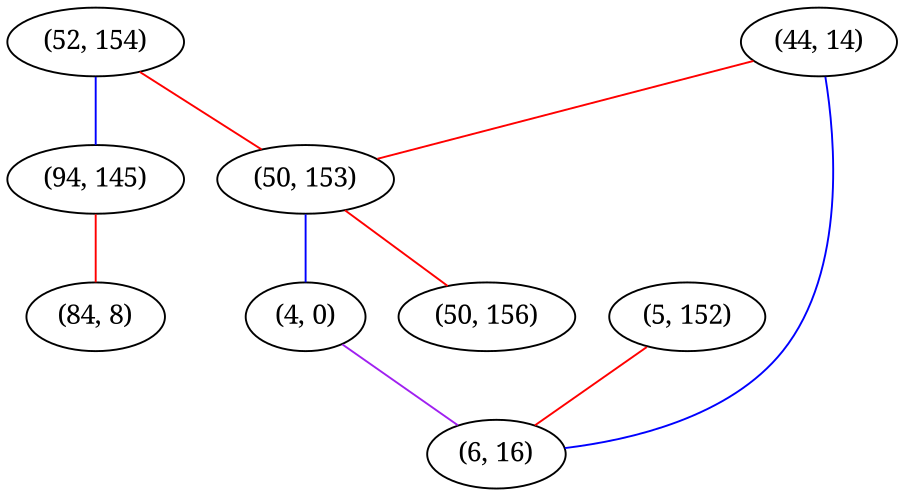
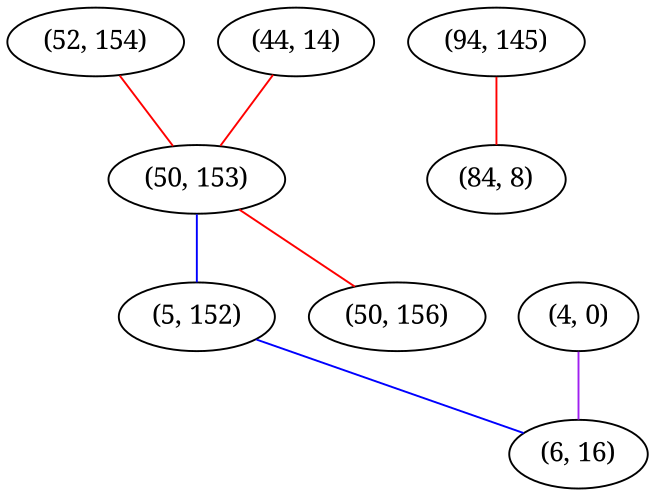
edge "(52, 154)" -- "(94, 145)": removed
edge "(50, 153)" -- "(4, 0)": now "(50, 153)" -- "(5, 152)"
edge "(44, 14)" -- "(6, 16)": removed
edge "(5, 152)" -- "(6, 16)": color red -> blue
